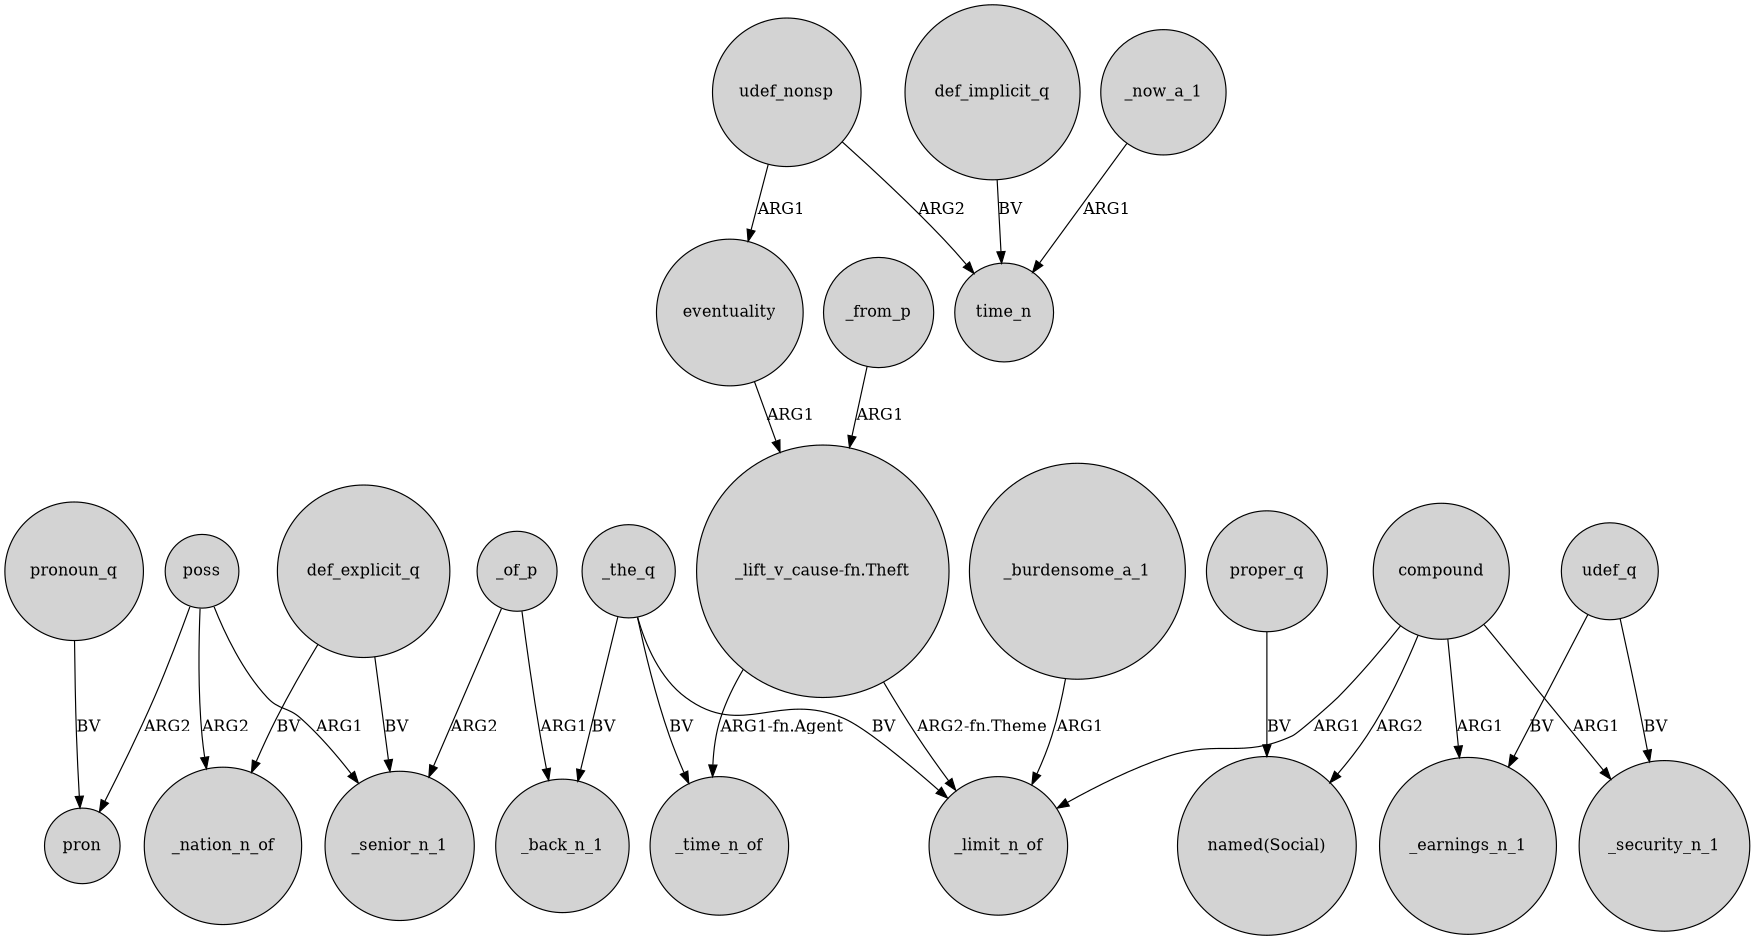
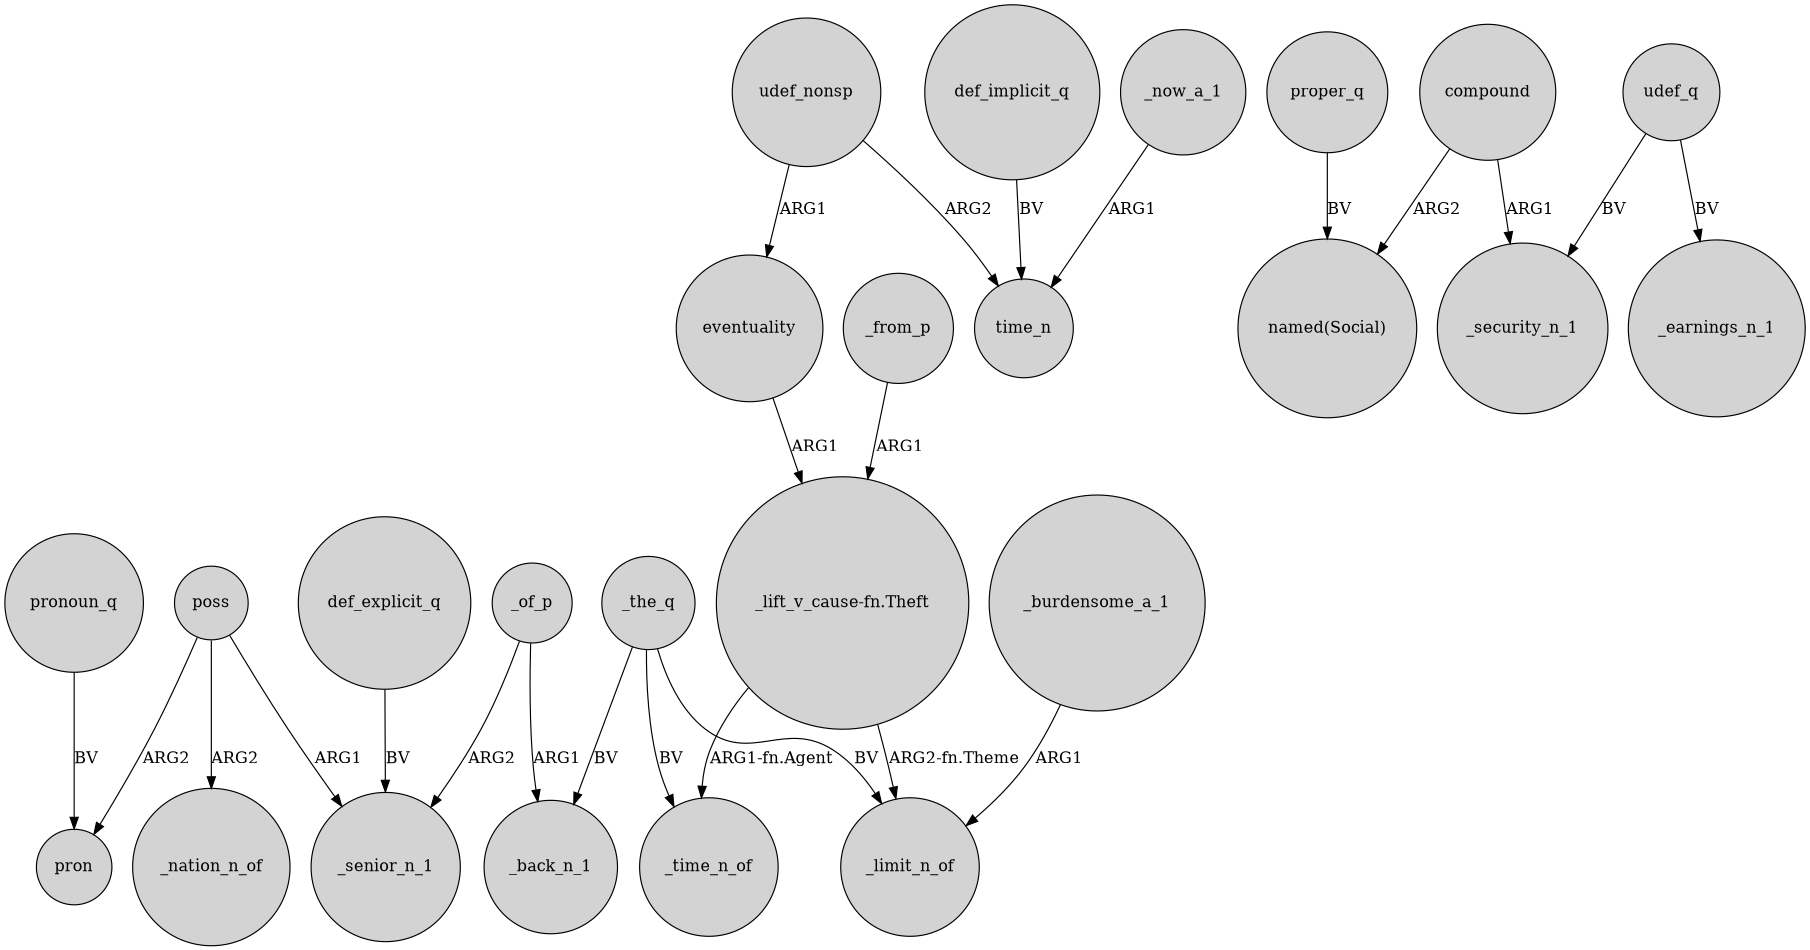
edge "compound" -> "_earnings_n_1": removed, label "ARG1"
edge "def_explicit_q" -> "_nation_n_of": removed, label "BV"
edge "compound" -> "_limit_n_of": removed, label "ARG1"
